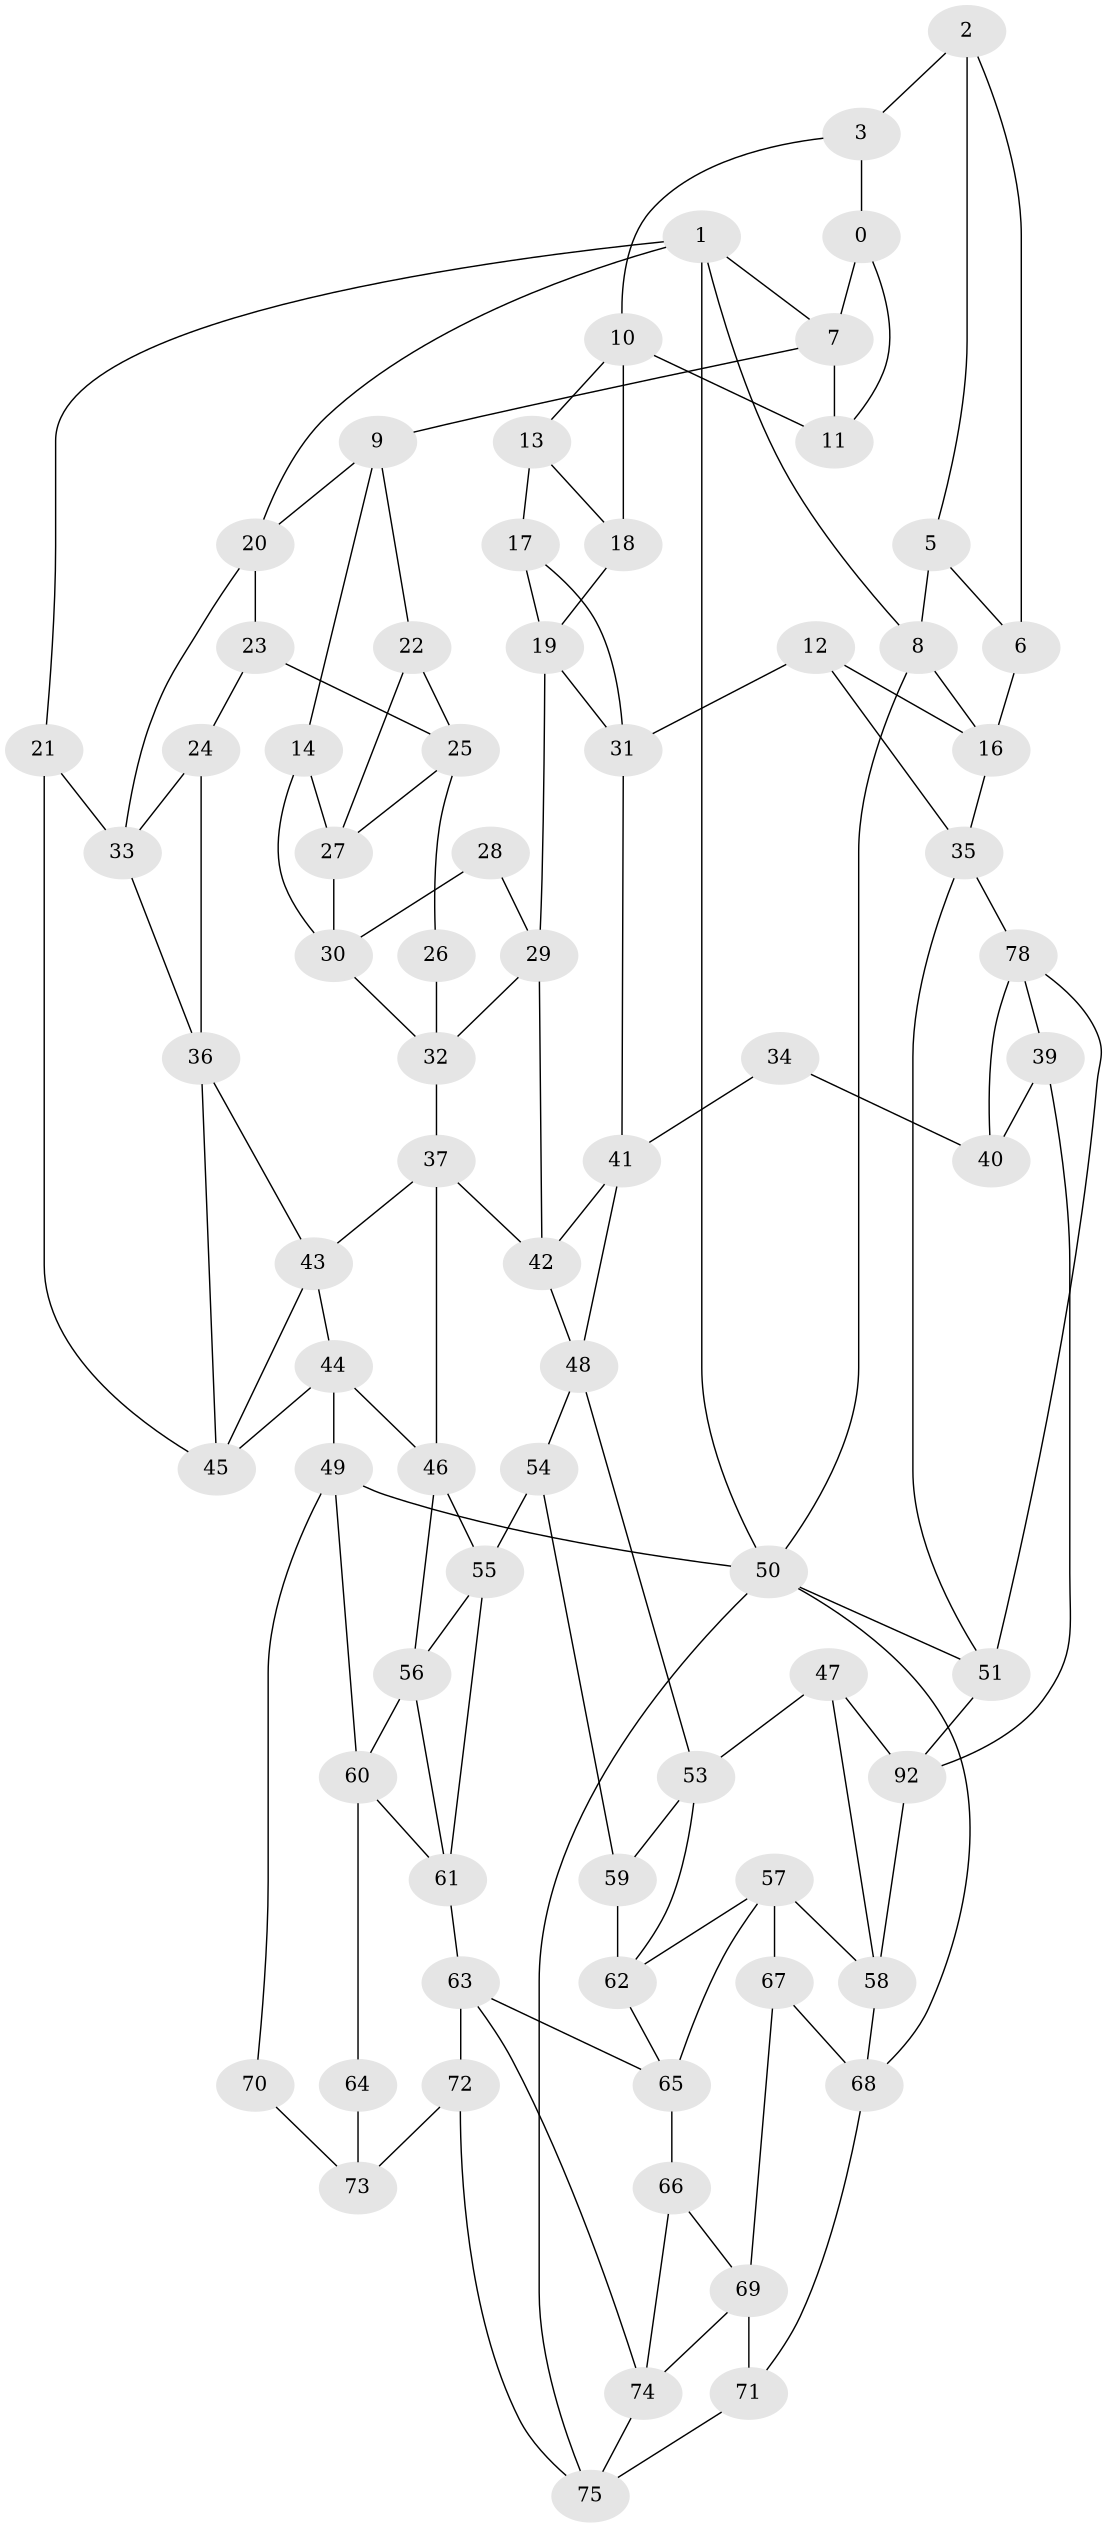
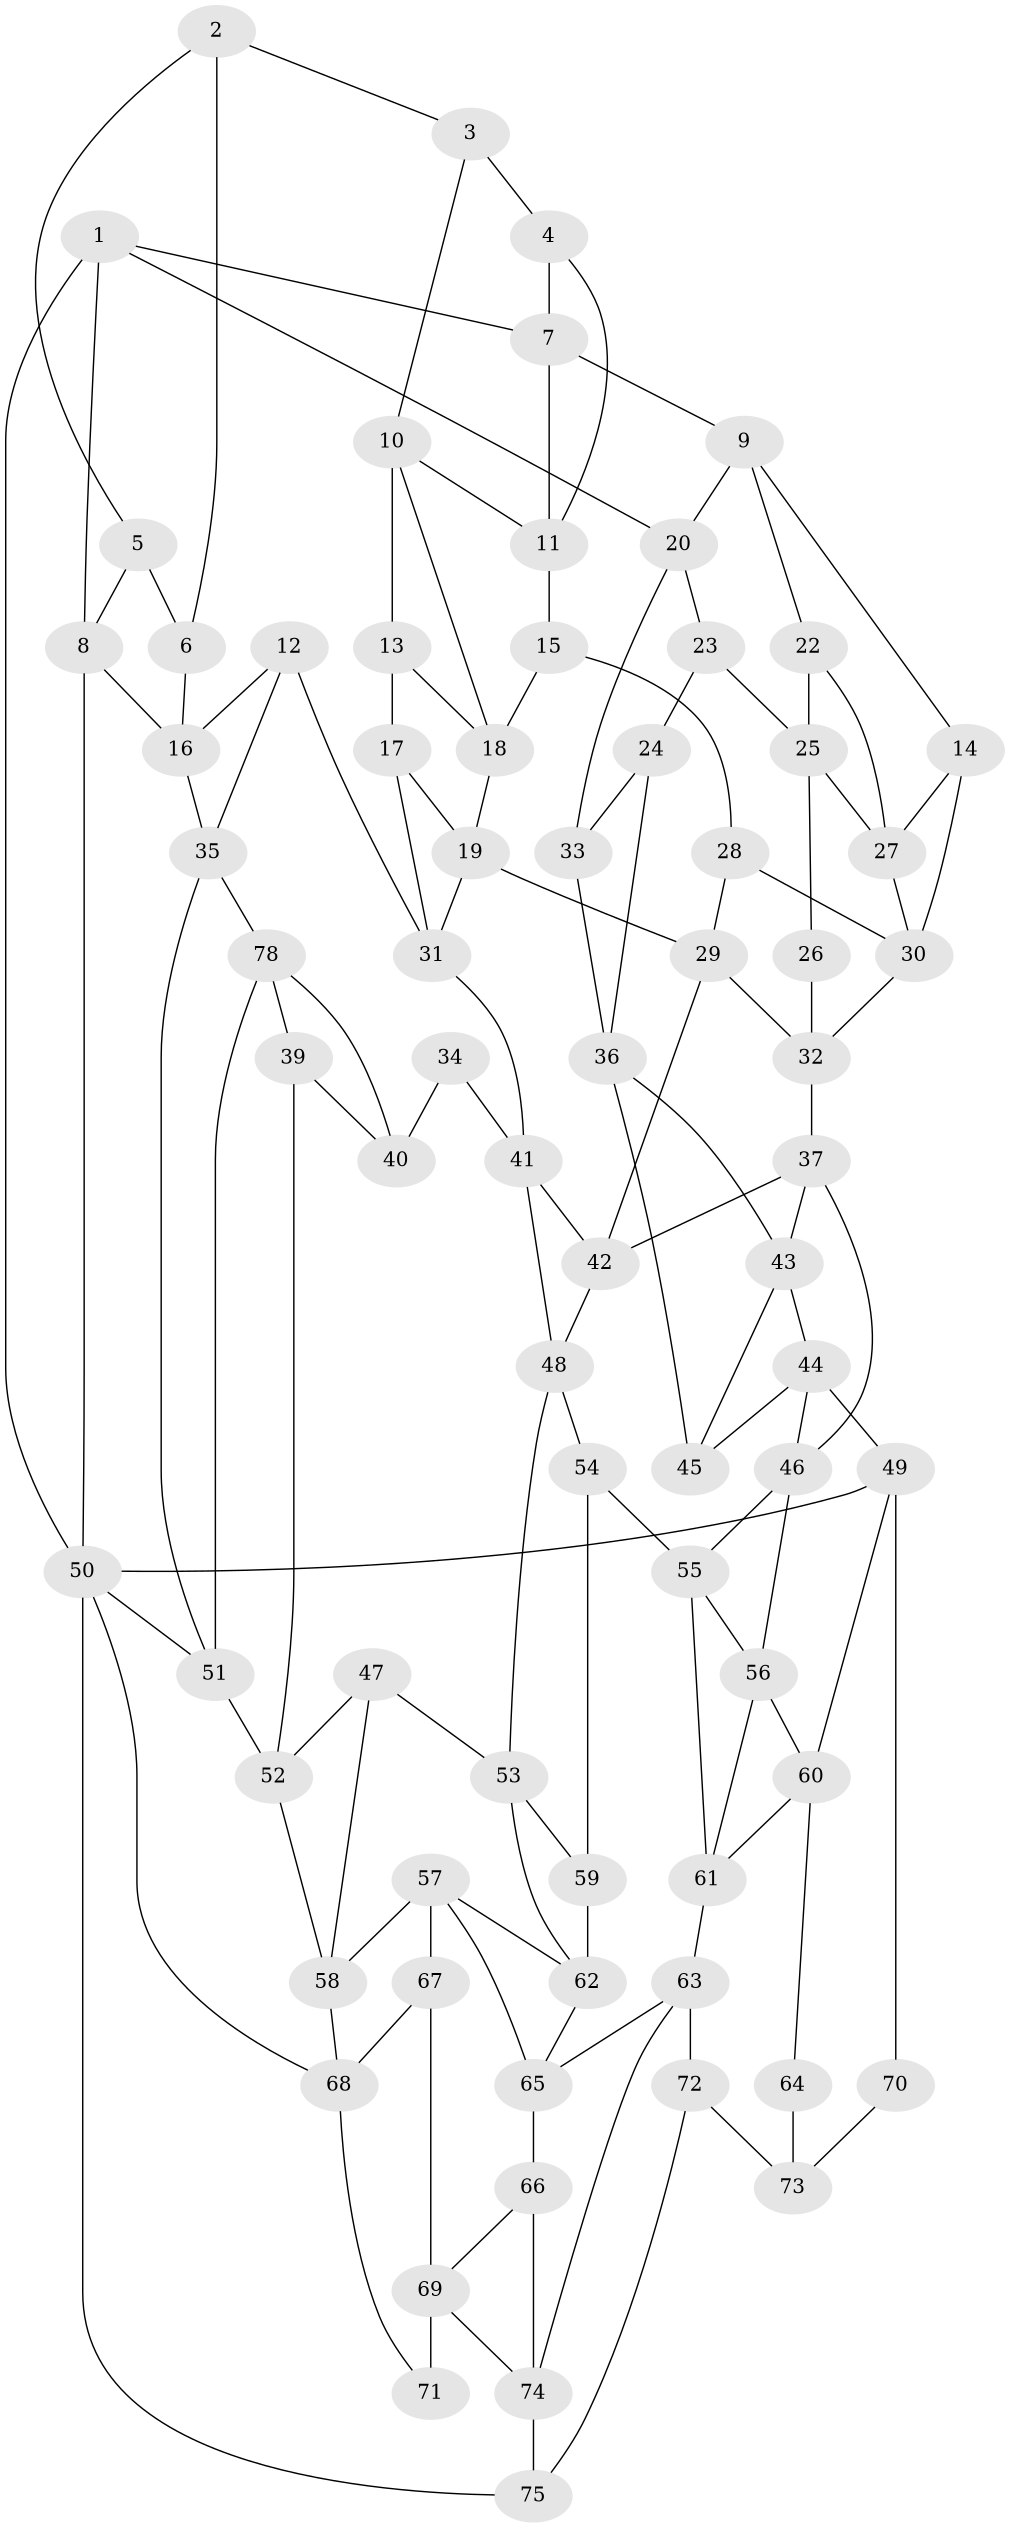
node "0": label "0" -> "4"
node "15": added
node "21": removed
node "92": label "92" -> "52"
edge "71" -- "75": removed
